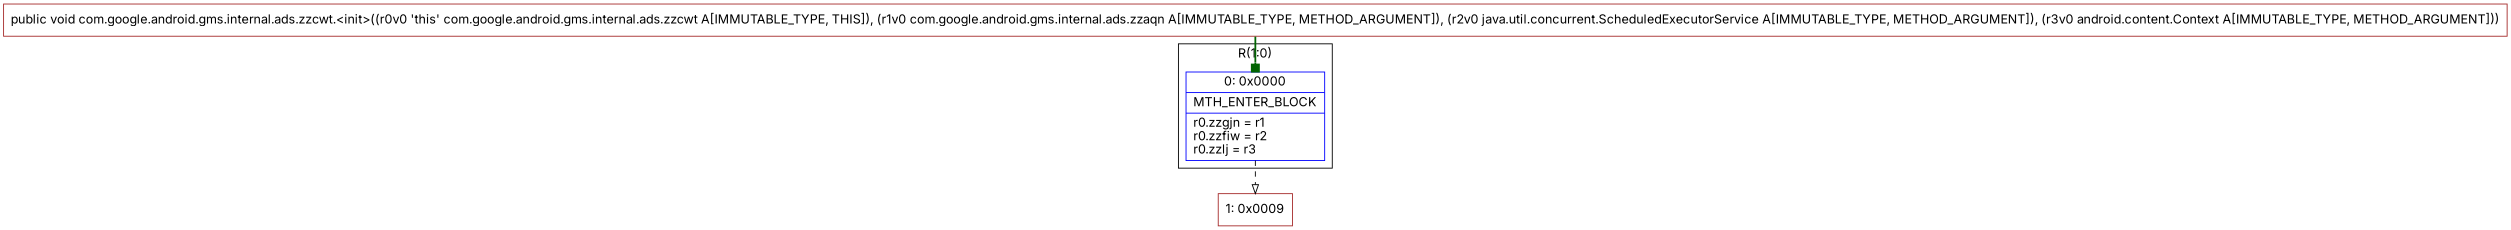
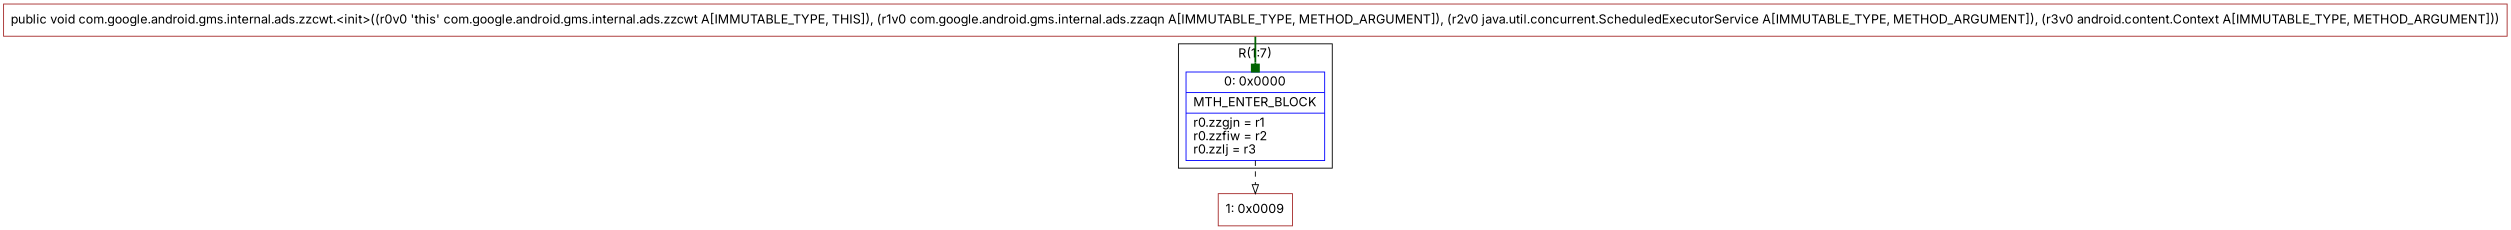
cluster "R(1:0)": label "R(1:0)" -> "R(1:7)"
